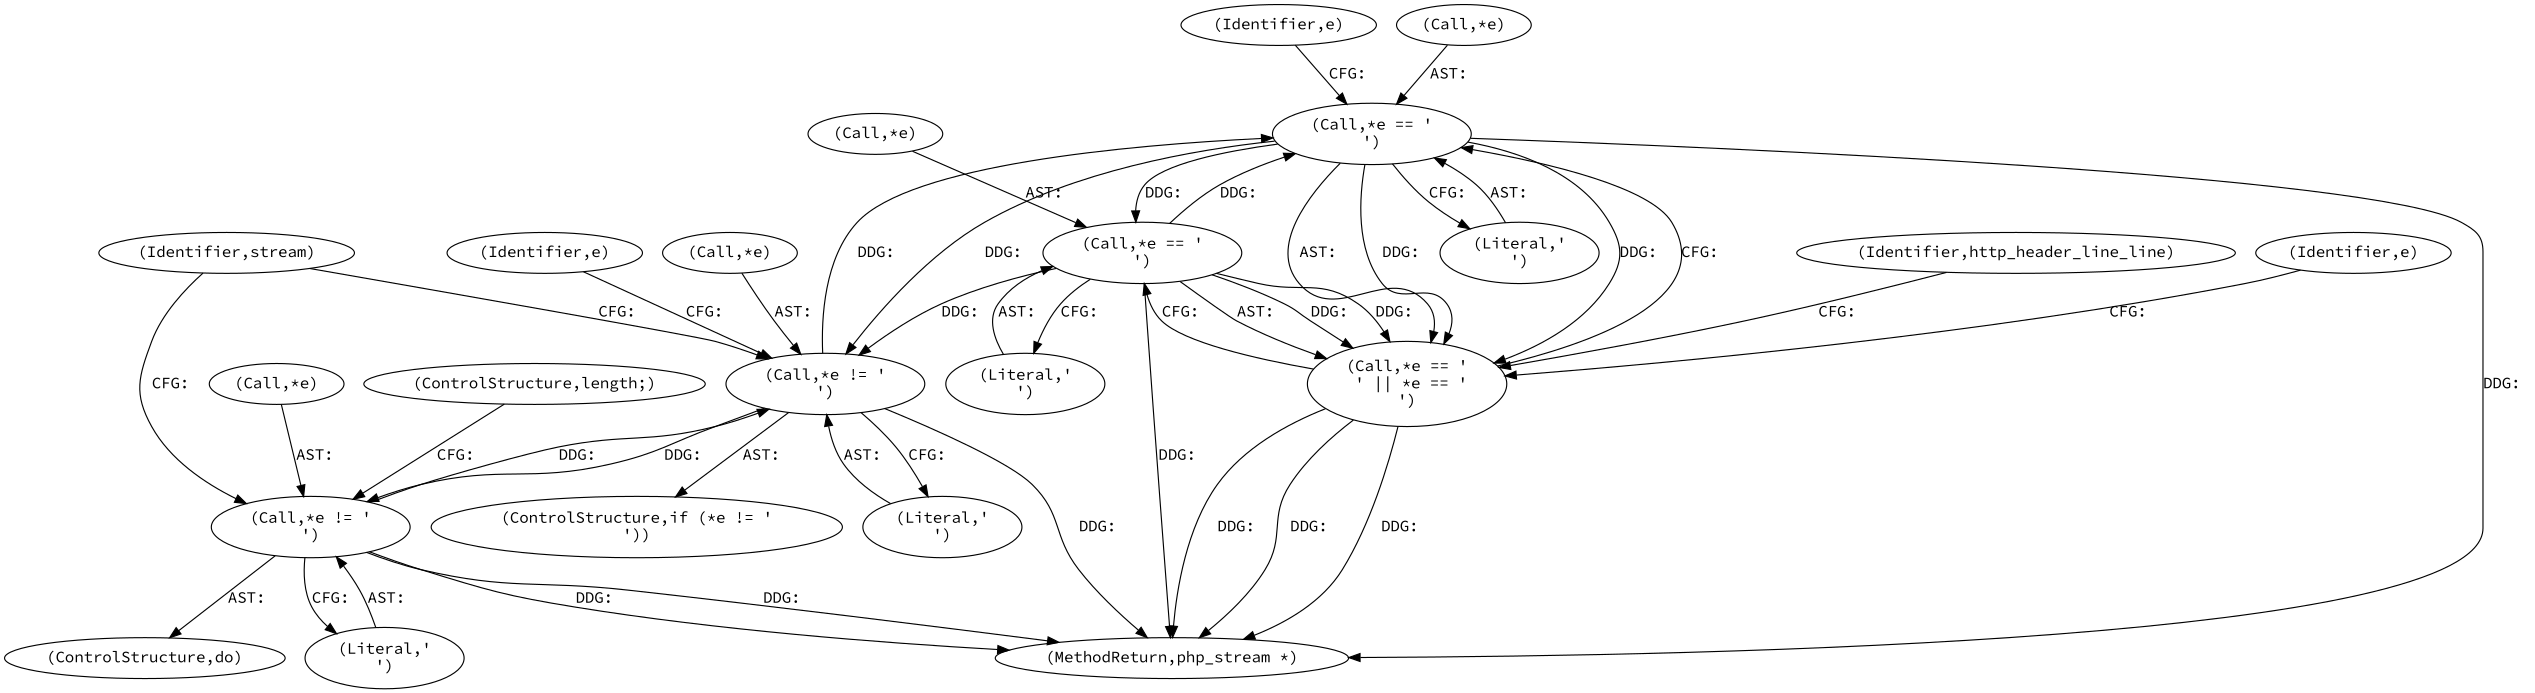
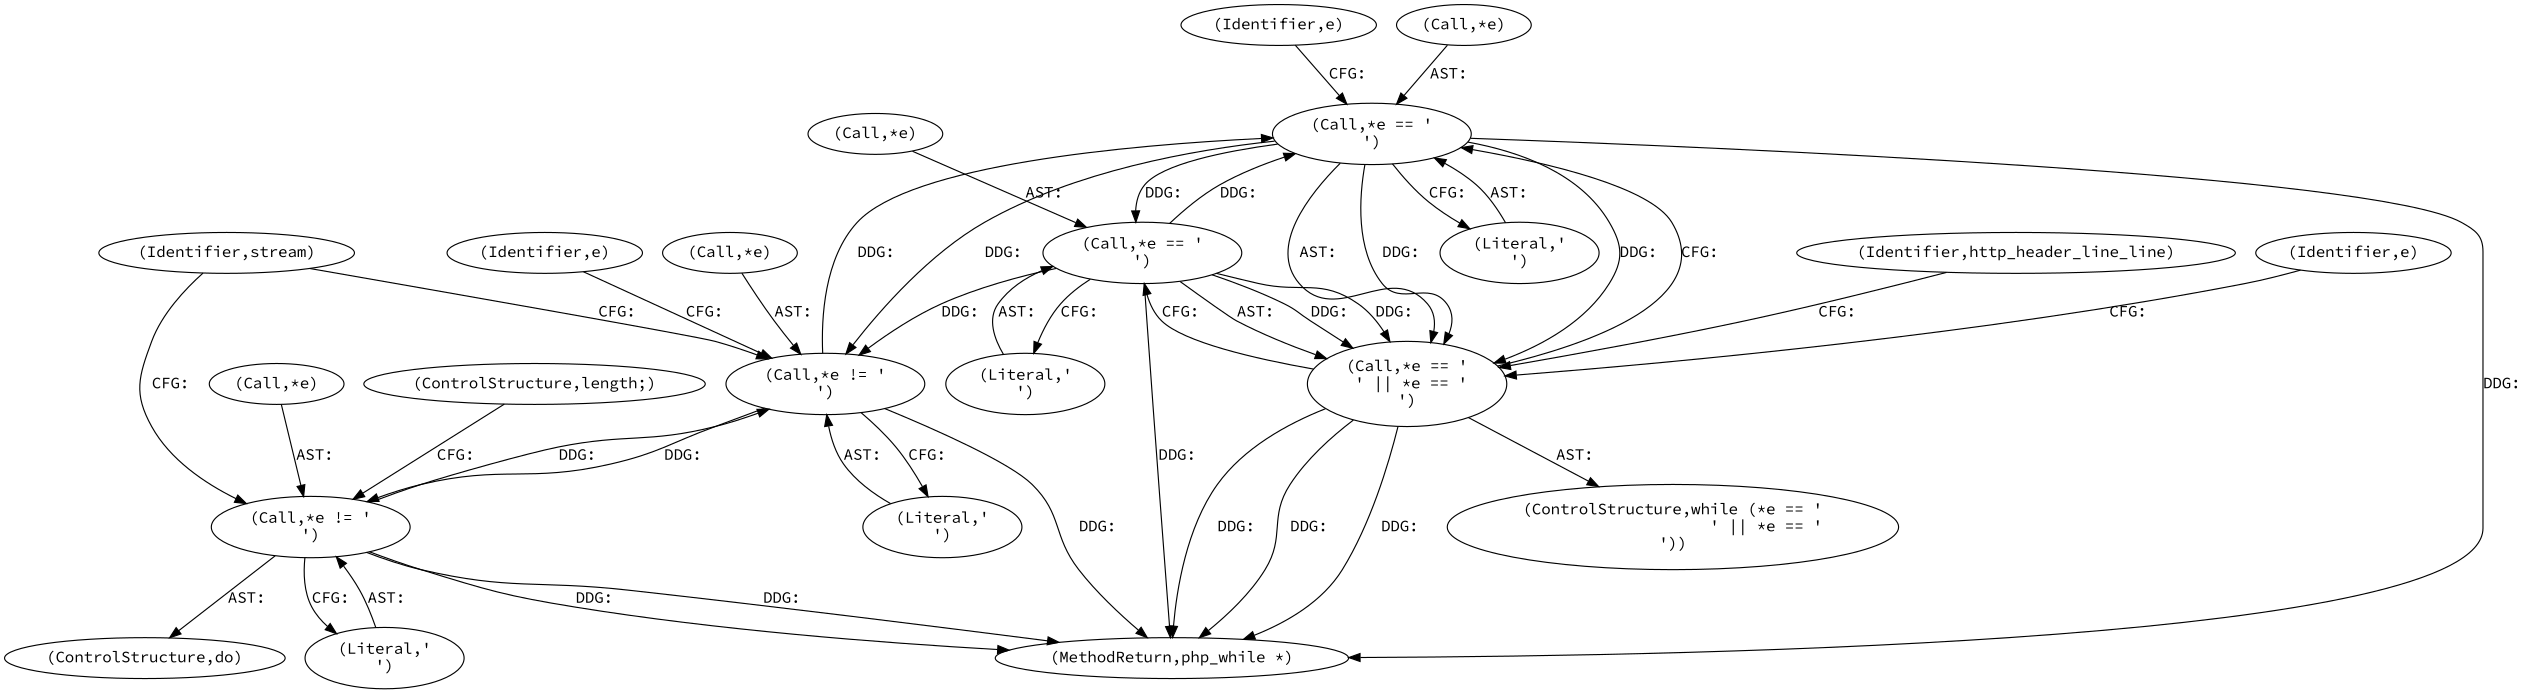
node "(ControlStructure,if (*e != ' '))": removed
node "(ControlStructure,while (*e == ' ' || *e == ' '))": added
node "(MethodReturn,php_stream *)": label "(MethodReturn,php_stream *)" -> "(MethodReturn,php_while *)"
